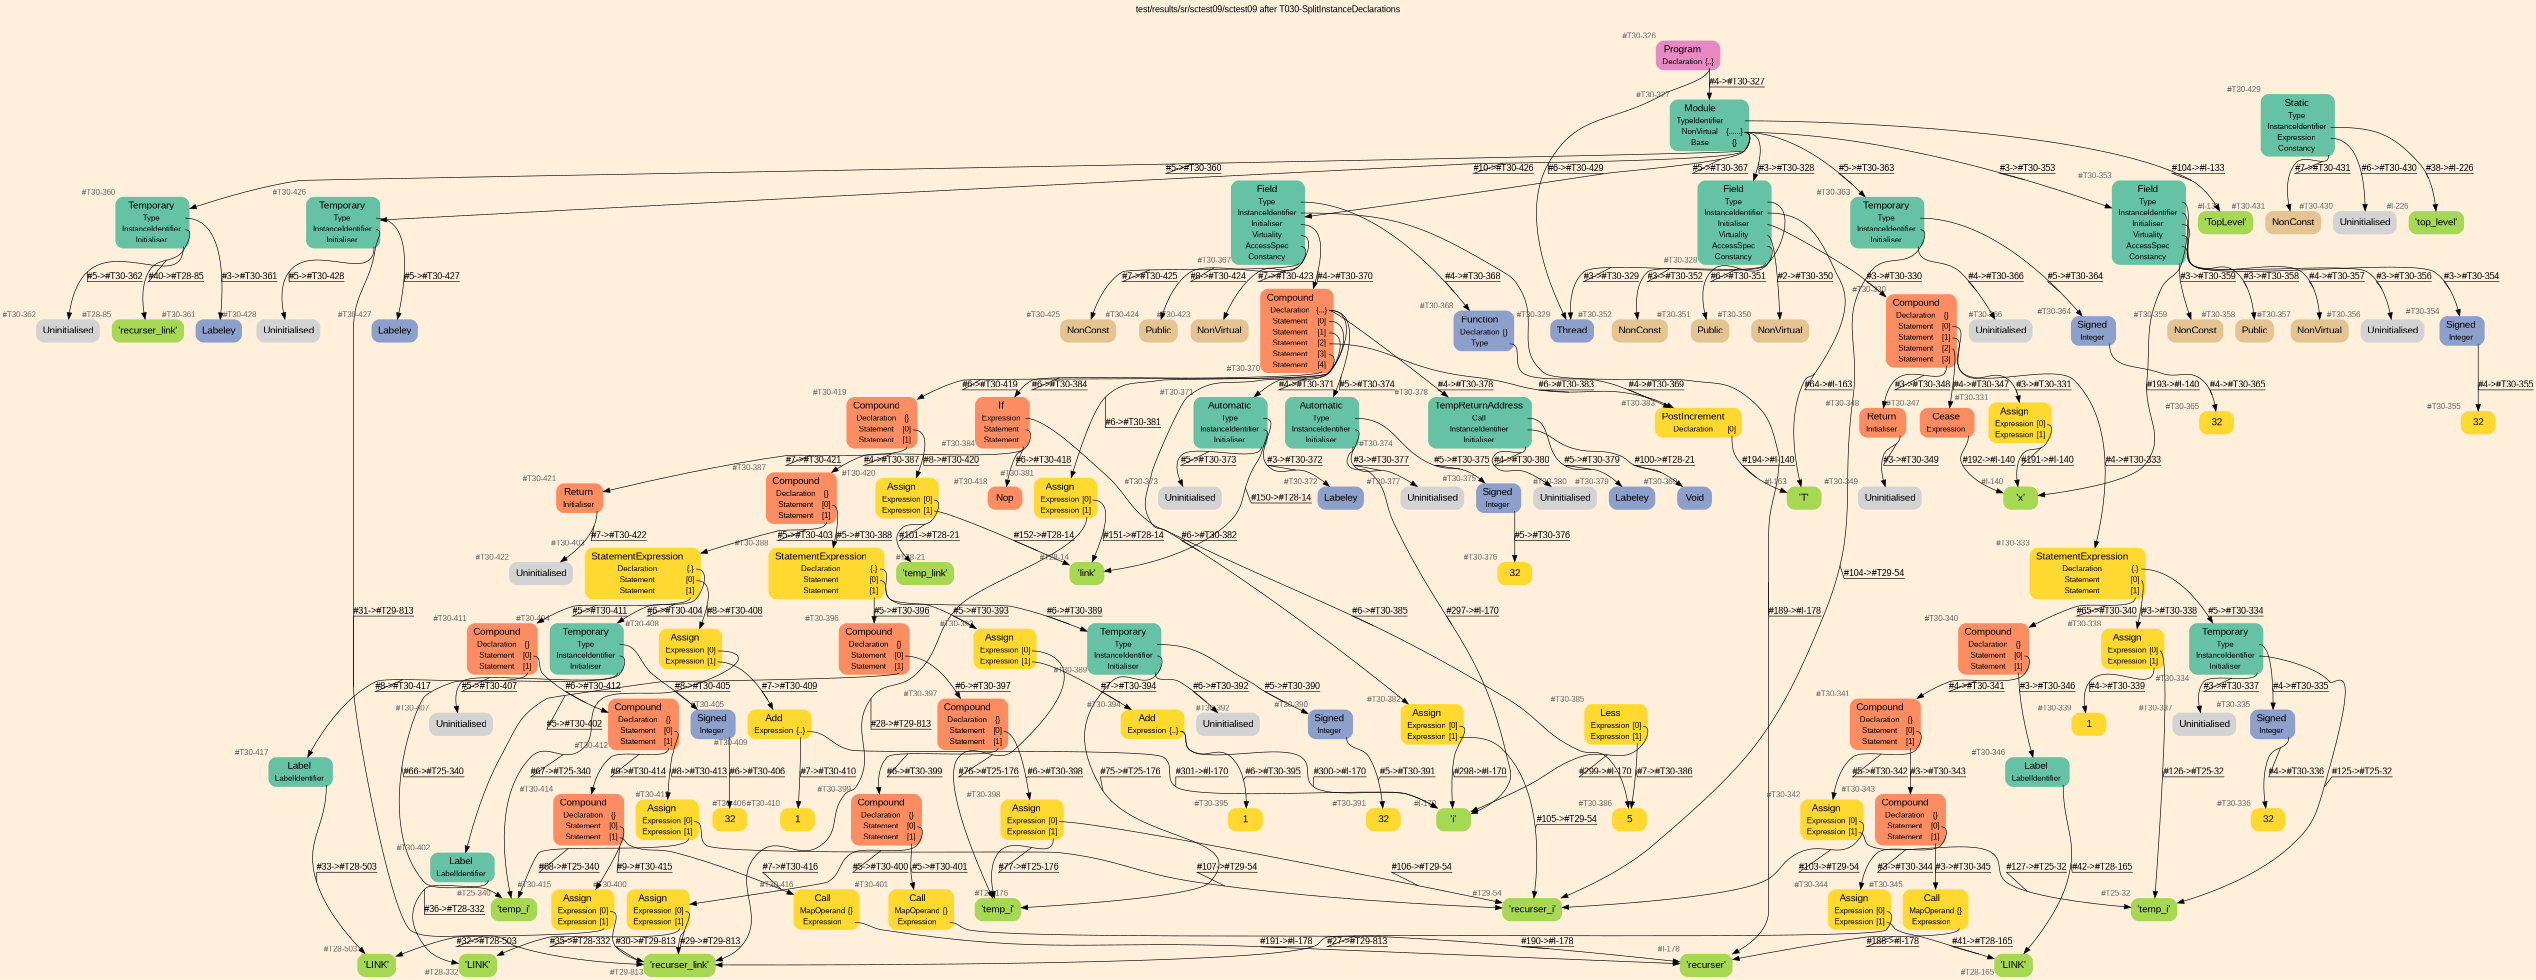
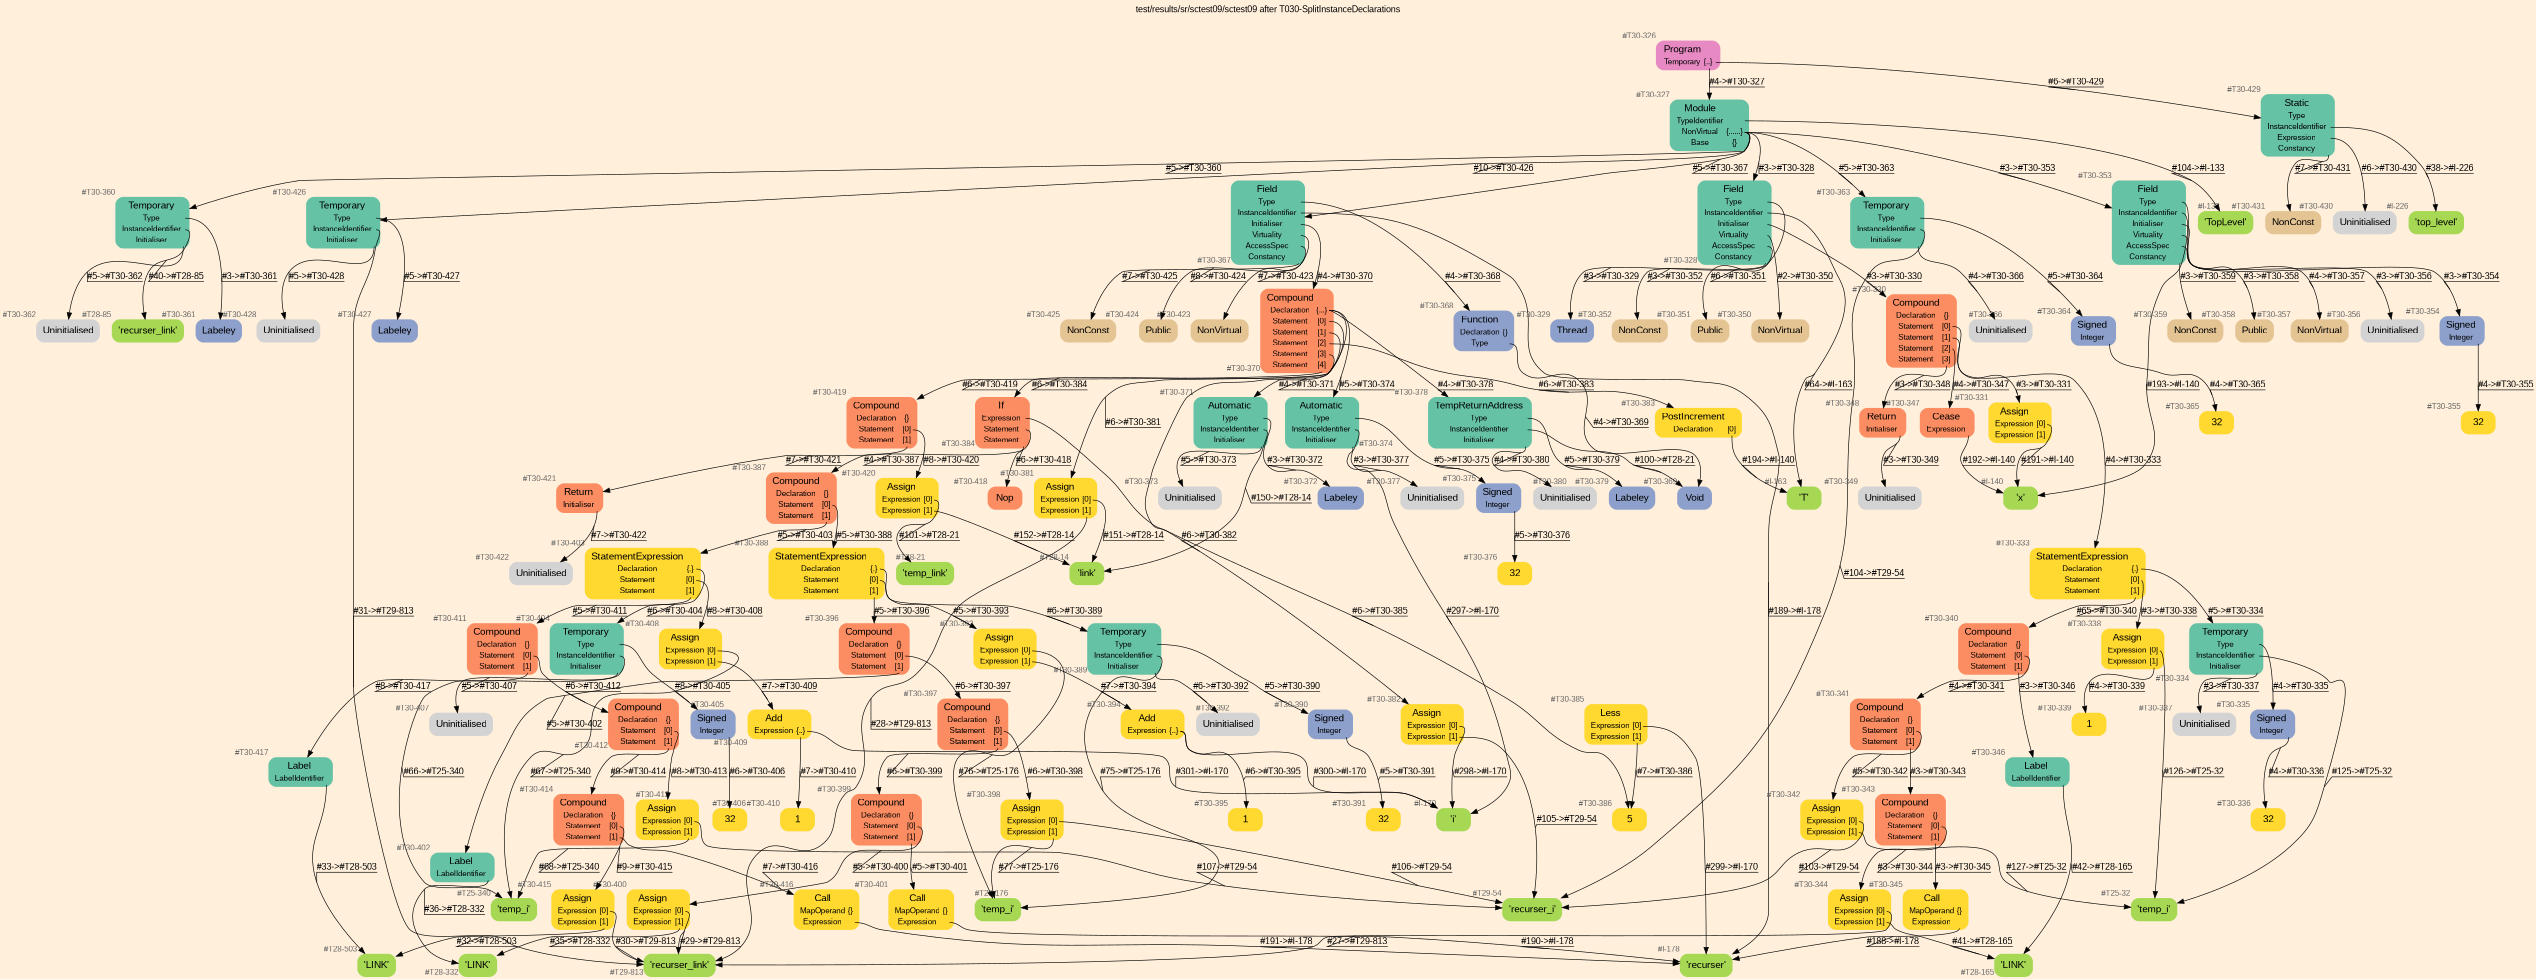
node "Program": text "Declaration" -> "Temporary"
edge "Program" -> "Thread": now "Program" -> "Static"
edge "Function" -> "PostIncrement": now "Function" -> "Void"
node "TempReturnAddress": text "Call" -> "Type"
edge "Less" -> "'i'": now "Less" -> "'recurser'"
